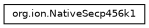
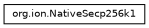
node "org.ion.NativeSecp456k1": label "org.ion.NativeSecp456k1" -> "org.ion.NativeSecp256k1"
